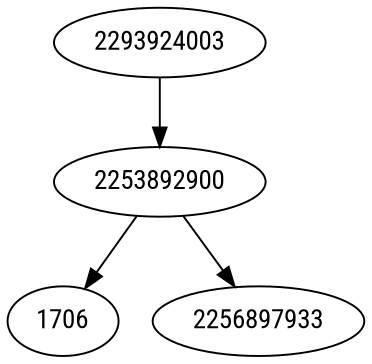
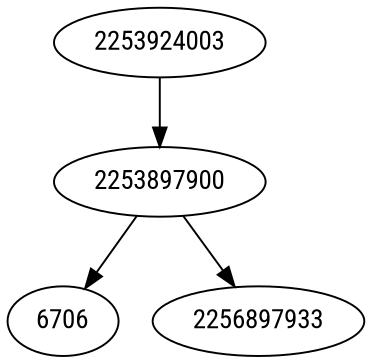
node "2293924003": label "2293924003" -> "2253924003"
node "2253892900": label "2253892900" -> "2253897900"
node "1706": label "1706" -> "6706"
